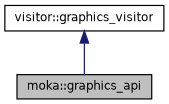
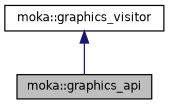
node "visitor::graphics_visitor": label "visitor::graphics_visitor" -> "moka::graphics_visitor"
